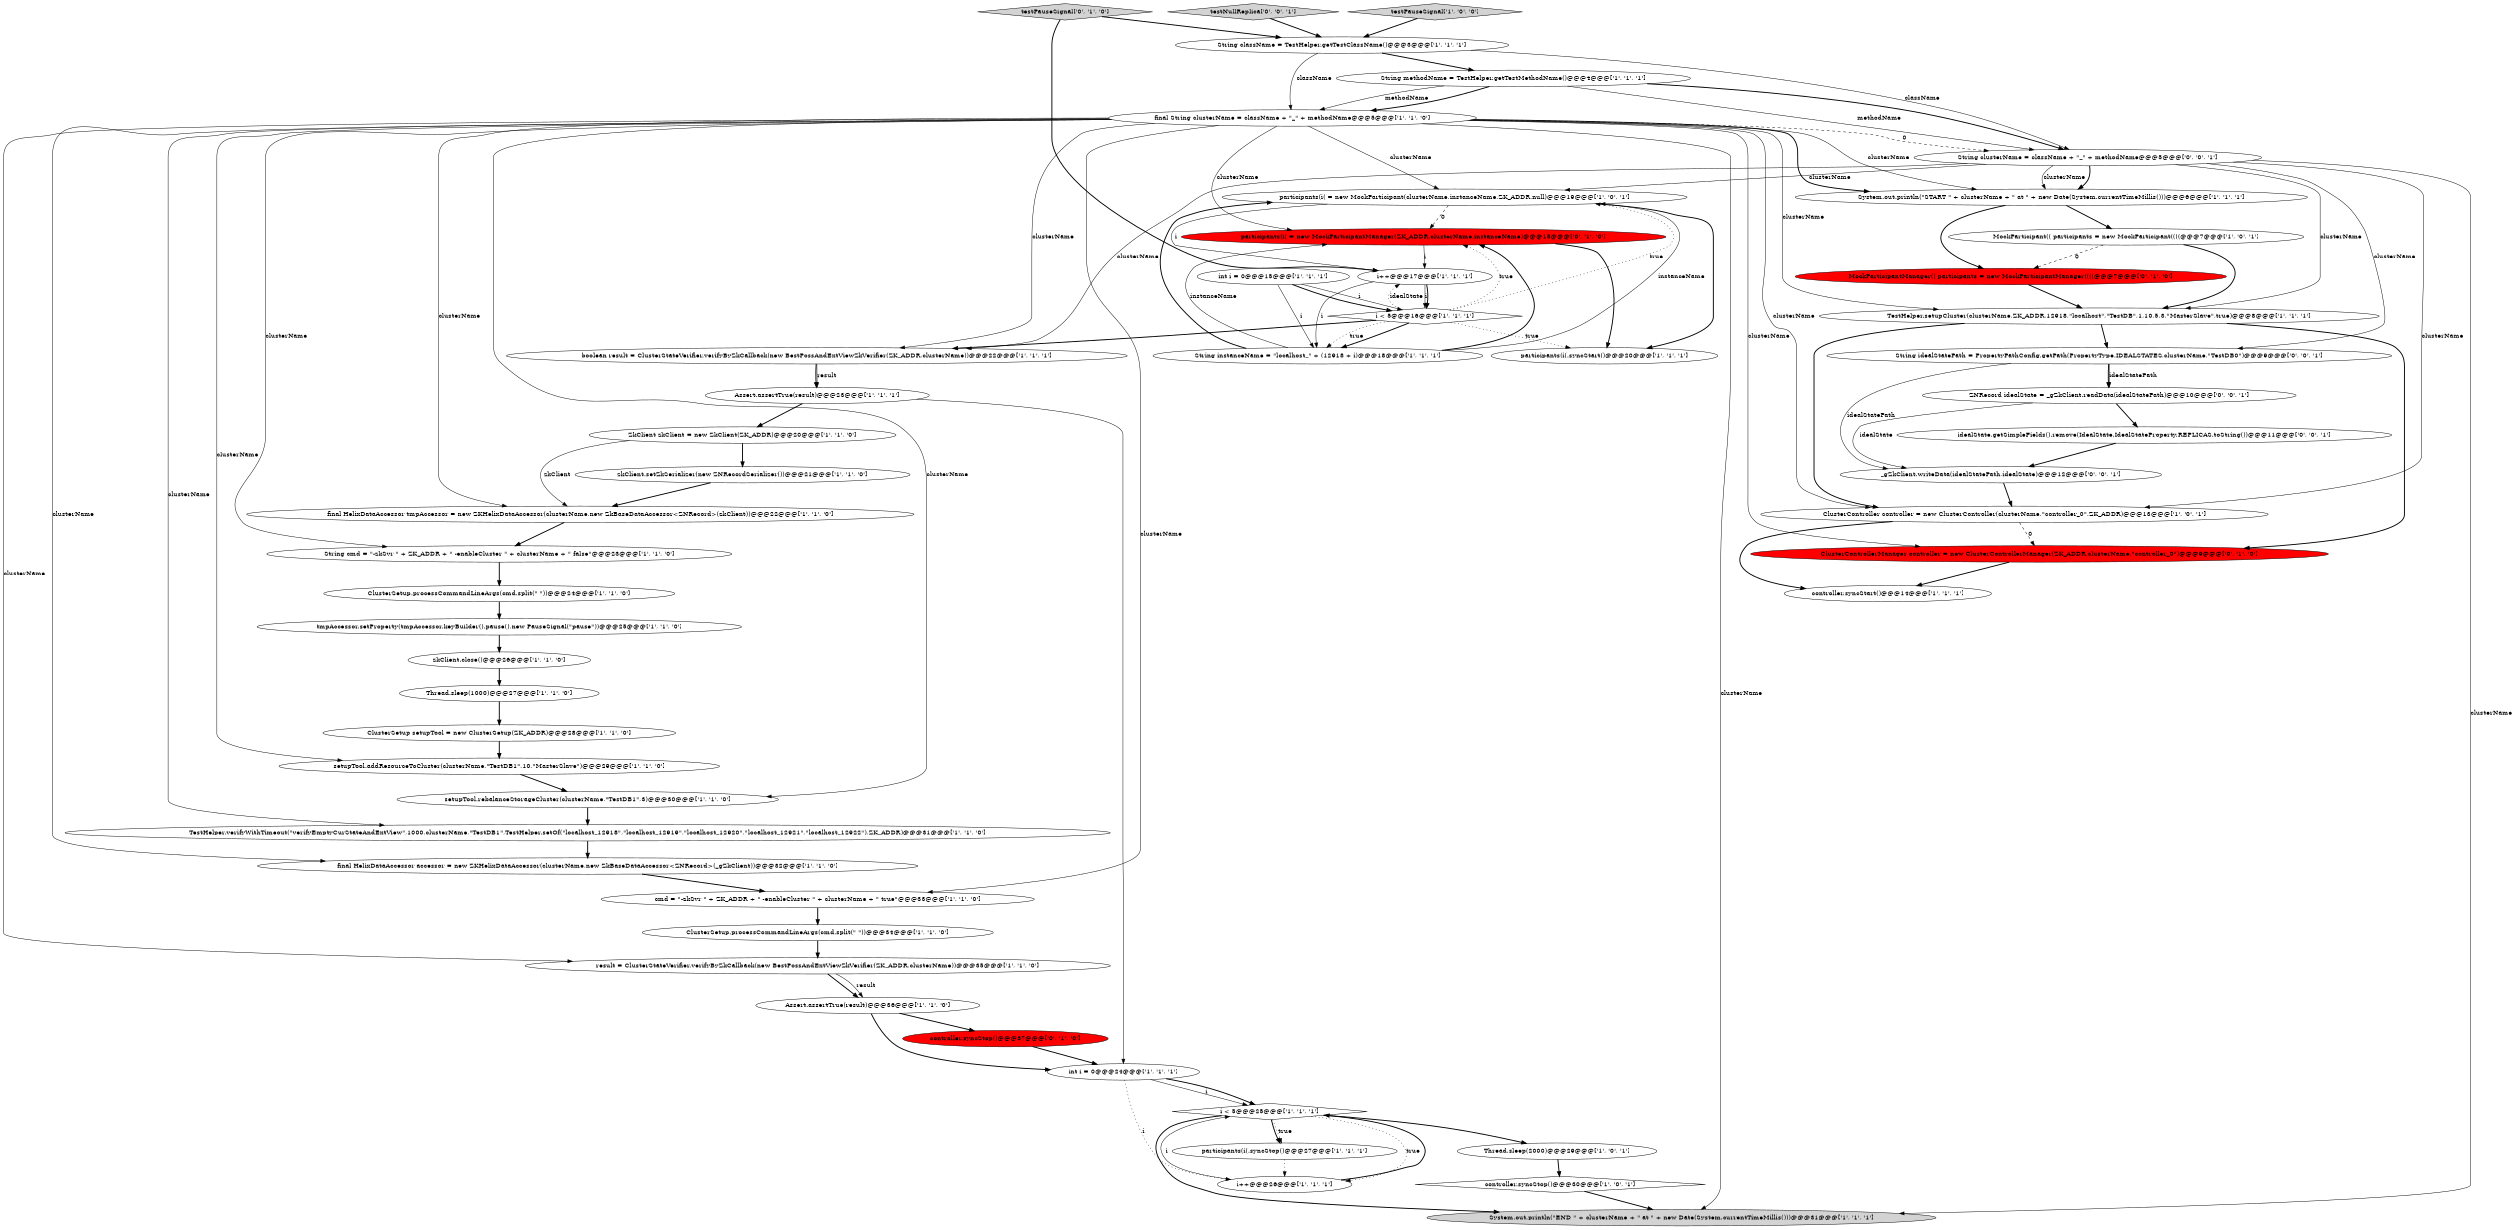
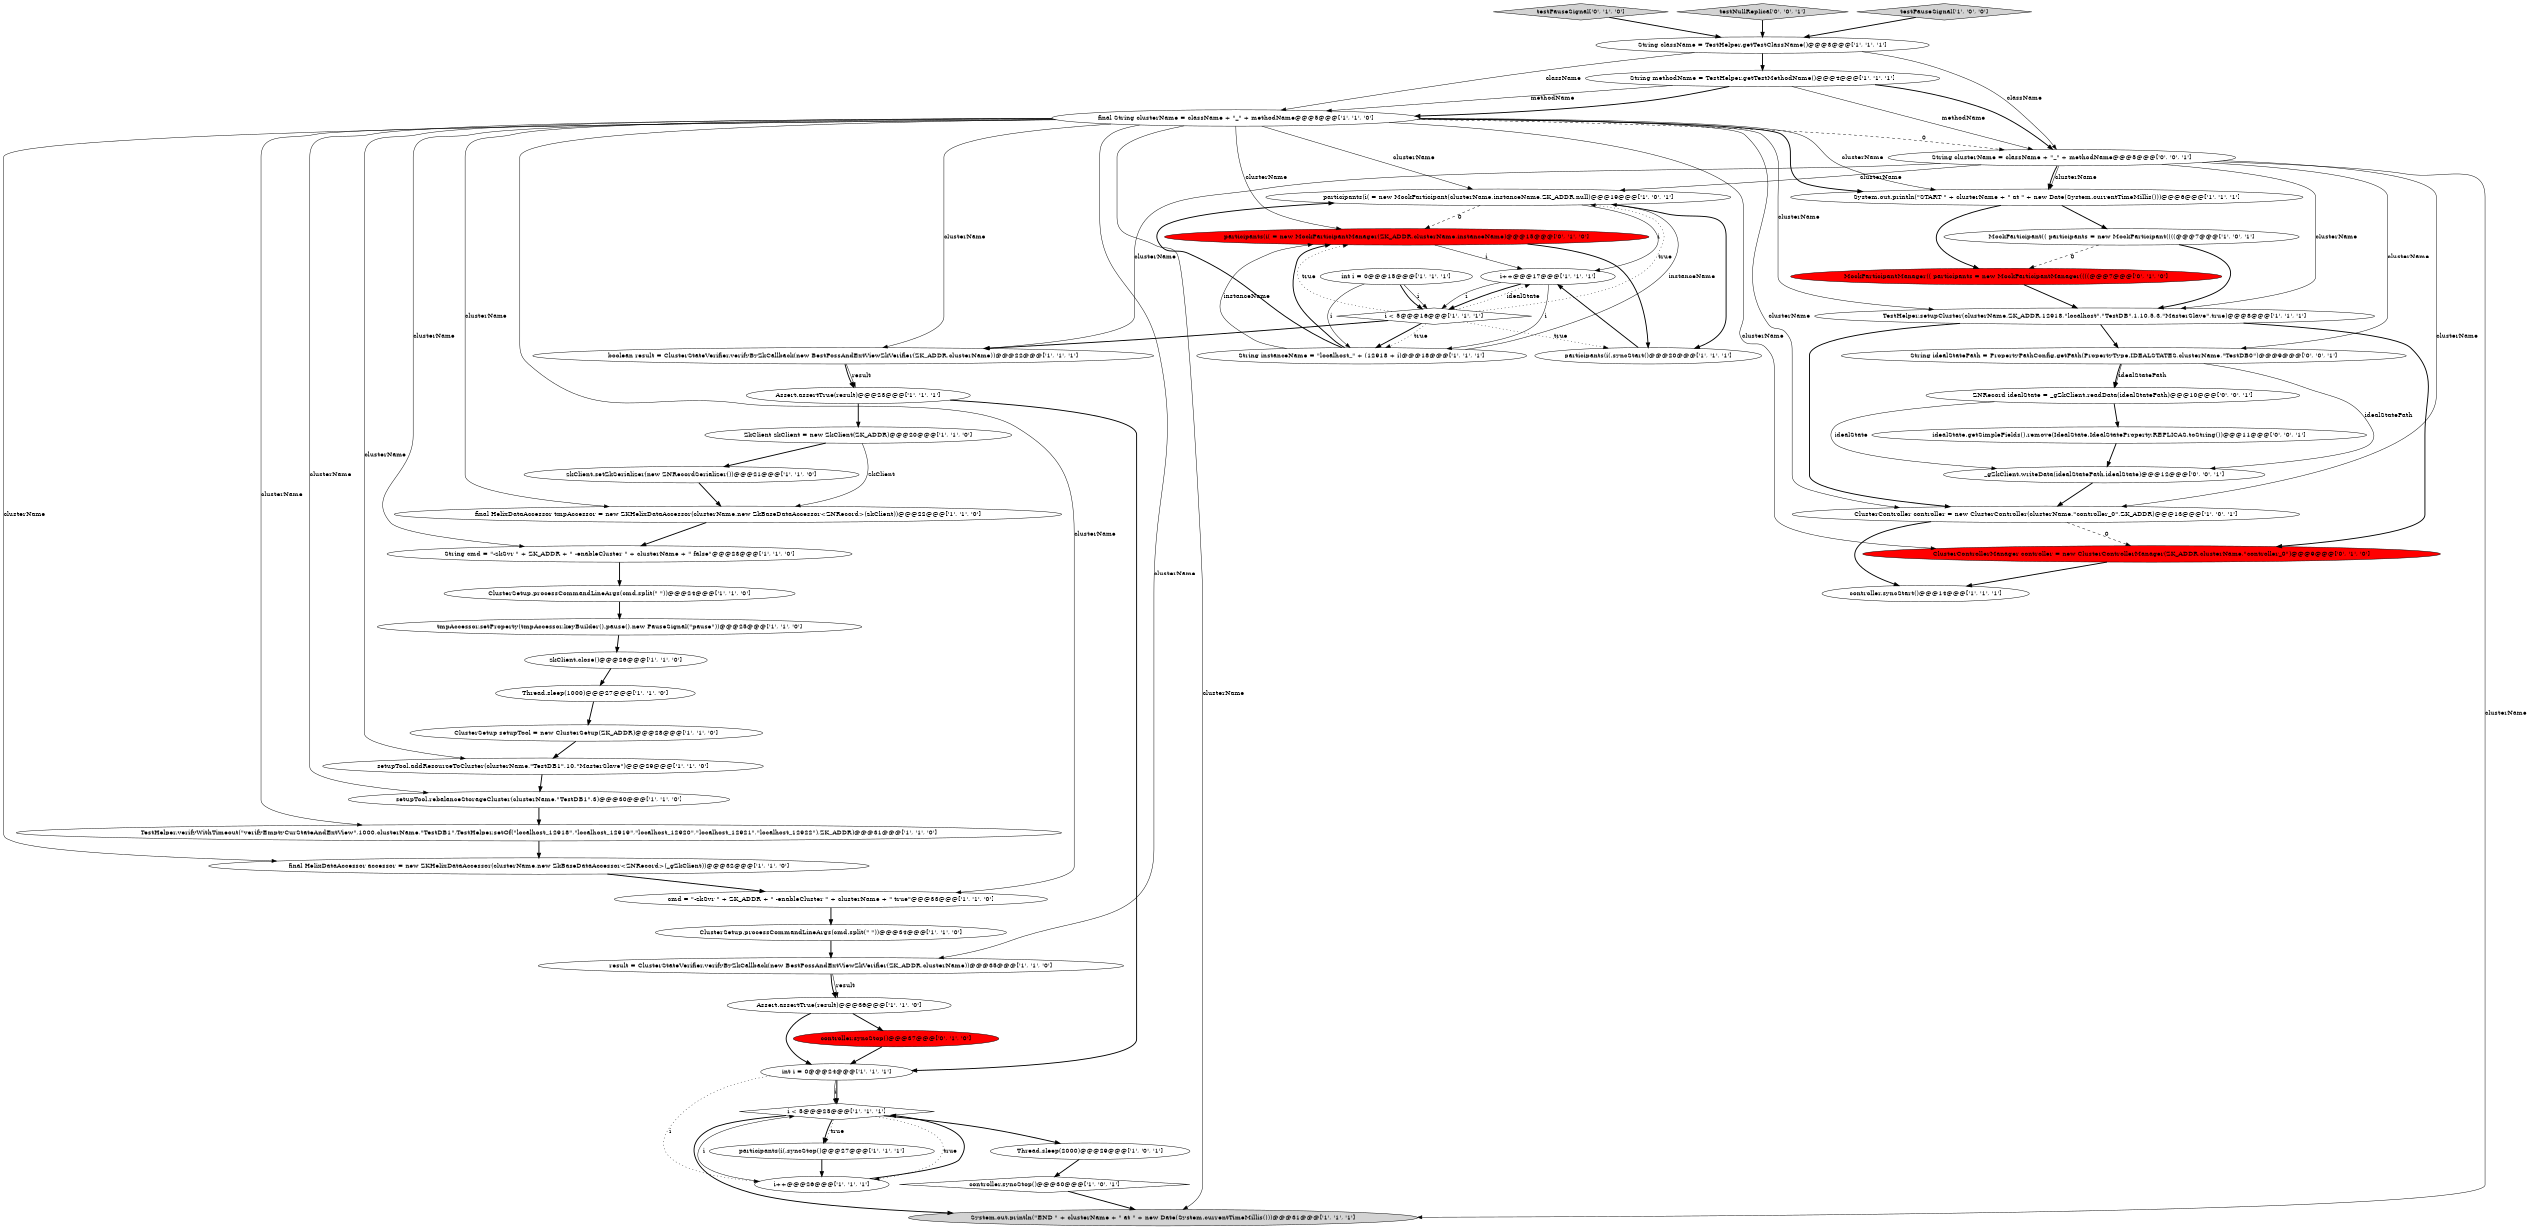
edge "testPauseSignal['0', '1', '0']" -> "i++@@@17@@@['1', '1', '1']": now "participants(i(.syncStart()@@@20@@@['1', '1', '1']" -> "i++@@@17@@@['1', '1', '1']"
edge "Assert.assertTrue(result)@@@23@@@['1', '1', '1']" -> "int i = 0@@@24@@@['1', '1', '1']": style solid -> bold
edge "participants(i(.syncStop()@@@27@@@['1', '1', '1']" -> "i++@@@26@@@['1', '1', '1']": style dotted -> bold
